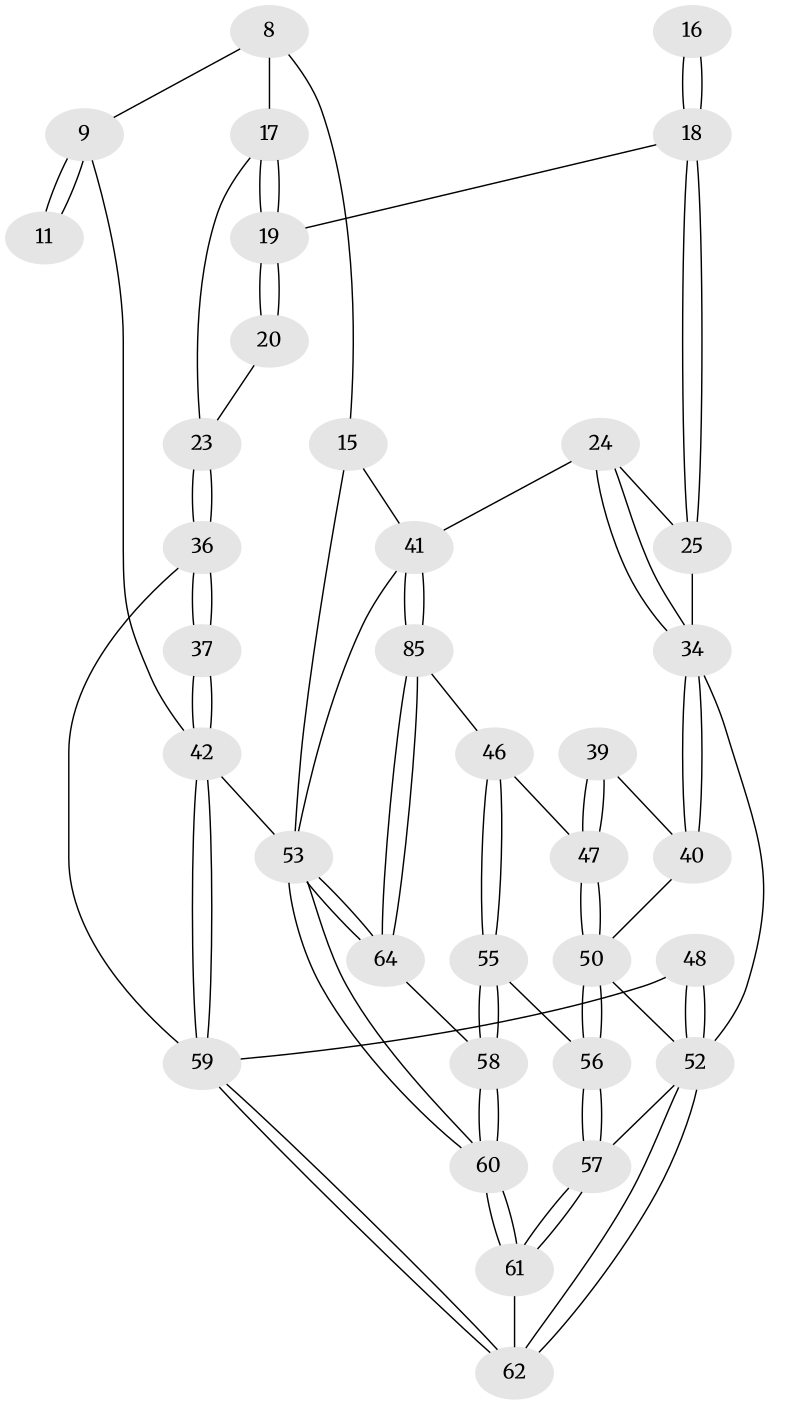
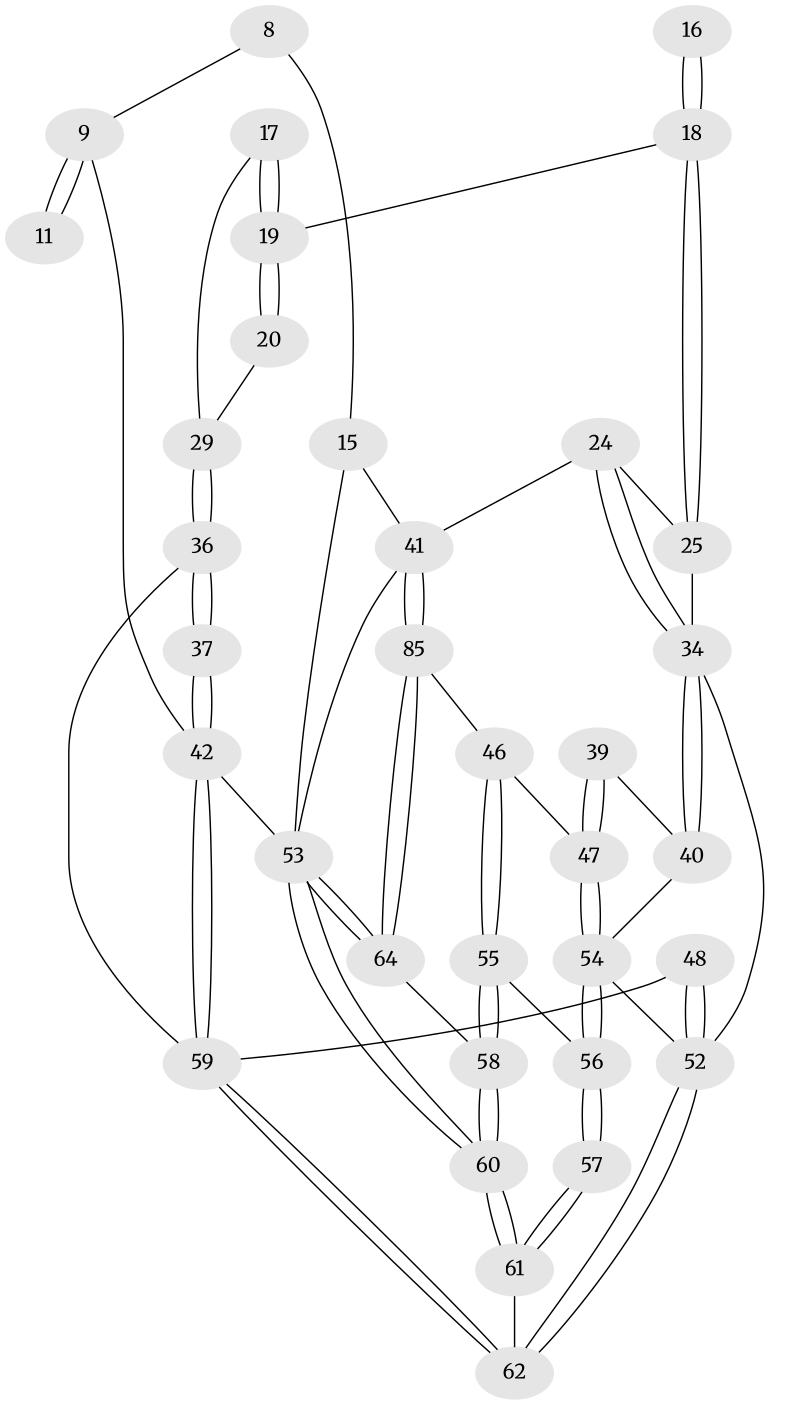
edge "8" -- "17": removed
node "23": label "23" -> "29"
node "50": label "50" -> "54"
edge "52" -- "57": removed
